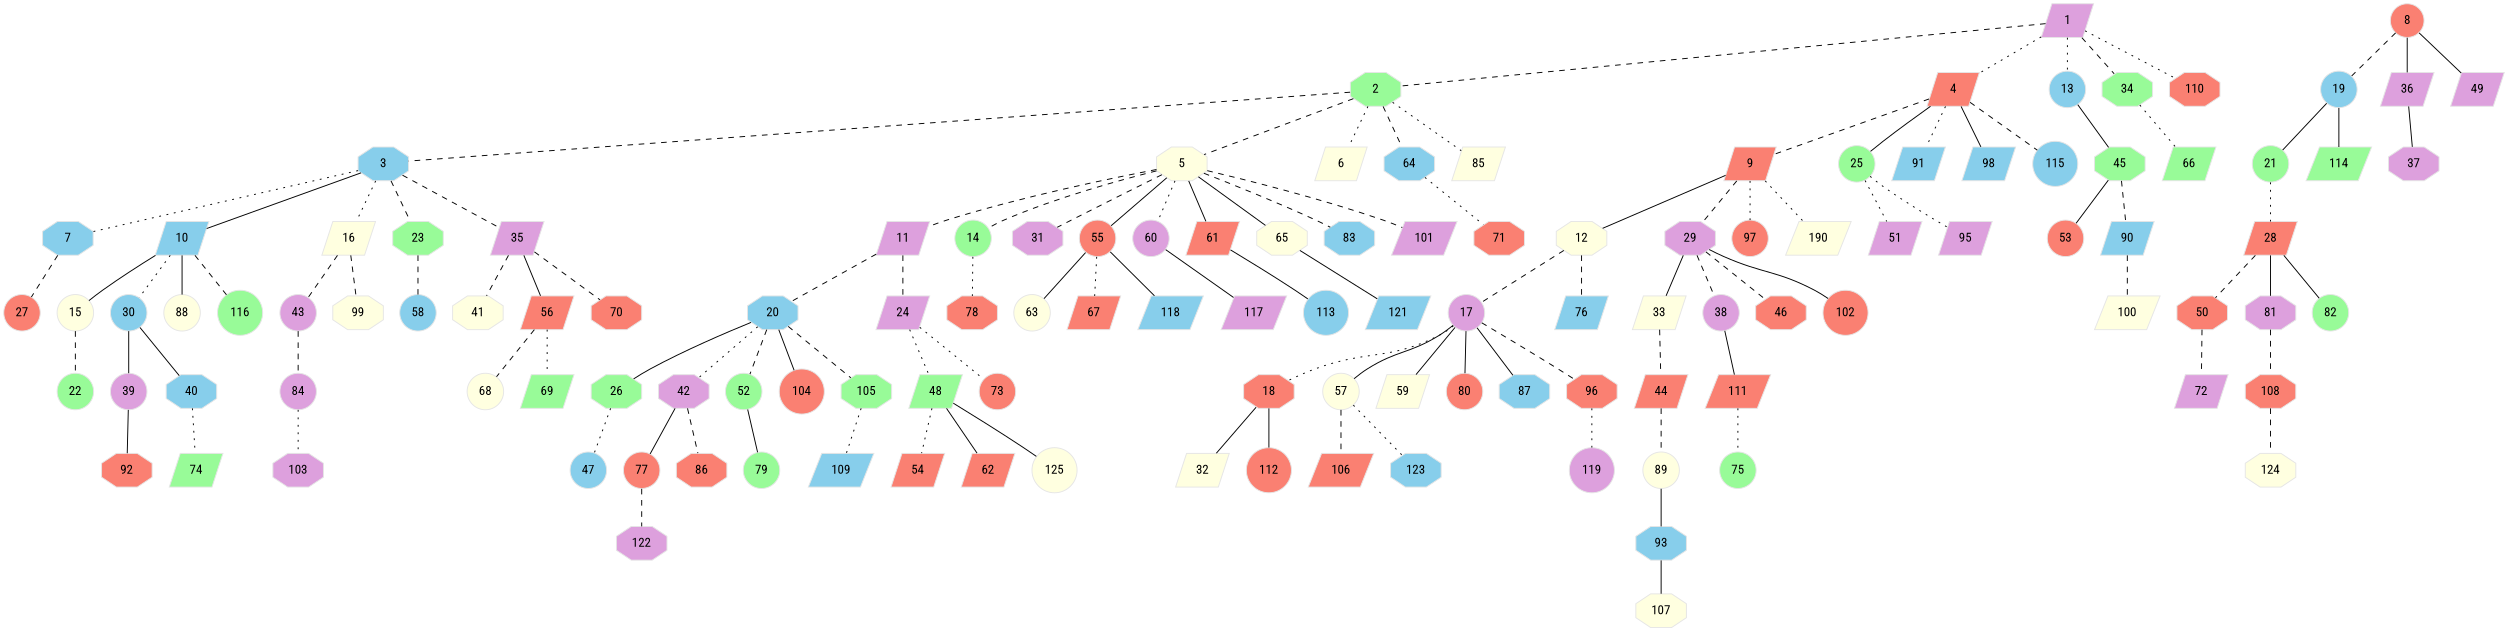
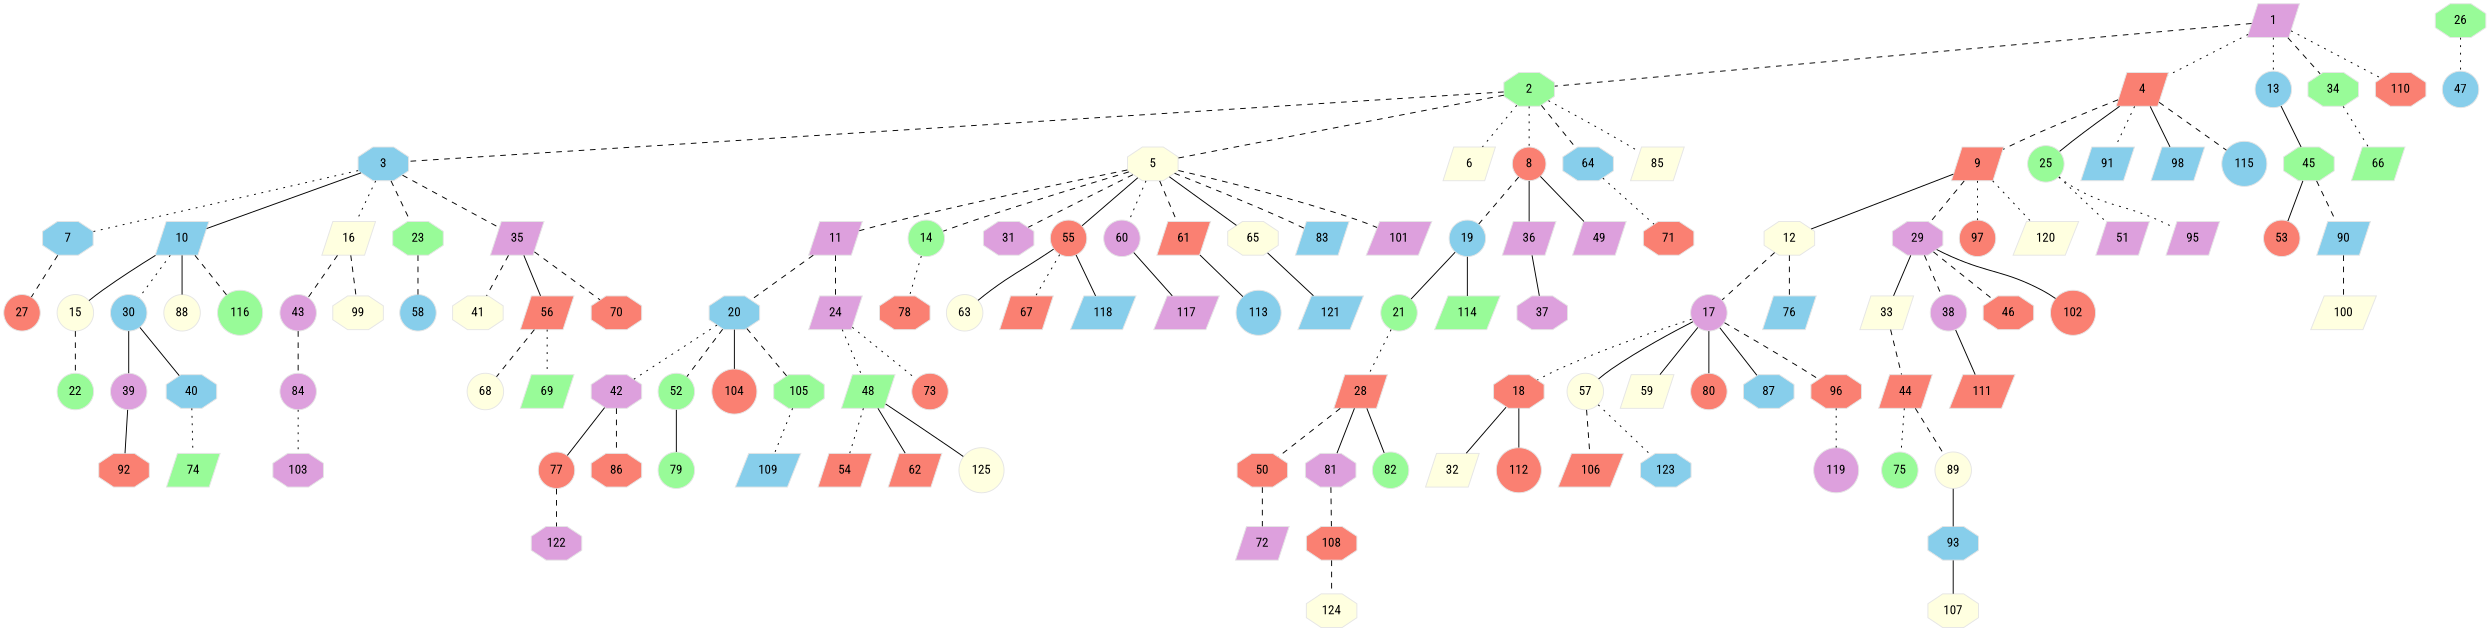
edge "2" -- "8": added
edge "5" -- "61": style solid -> dashed
node "83": shape octagon -> parallelogram
node "190": label "190" -> "120"
edge "20" -- "26": removed
edge "111" -- "75": now "44" -- "75"
